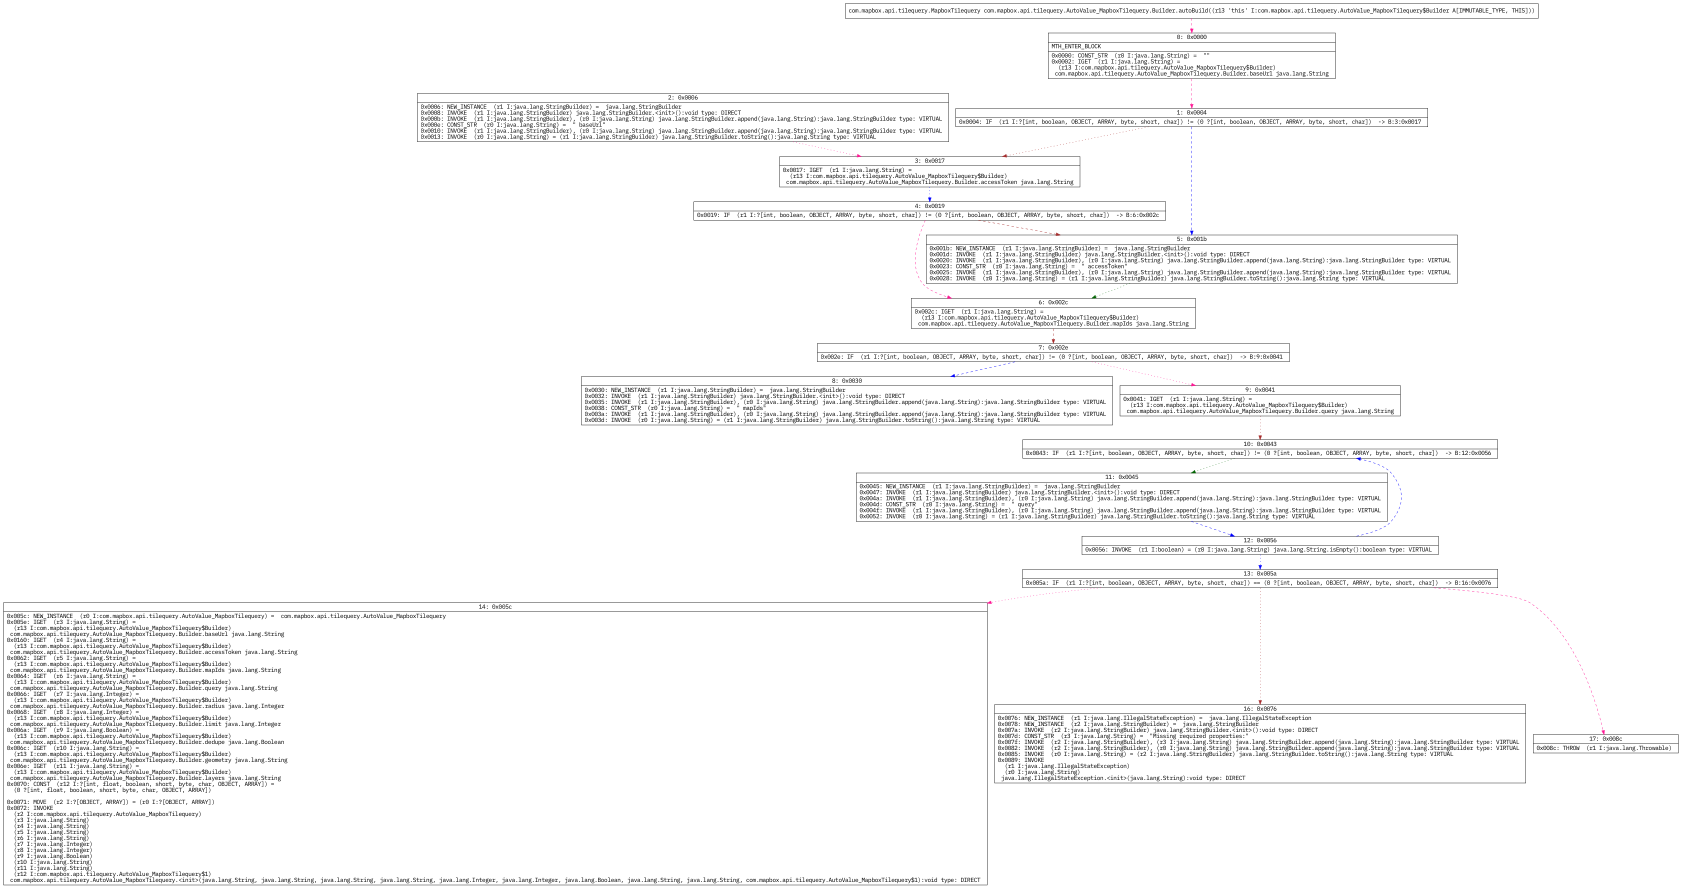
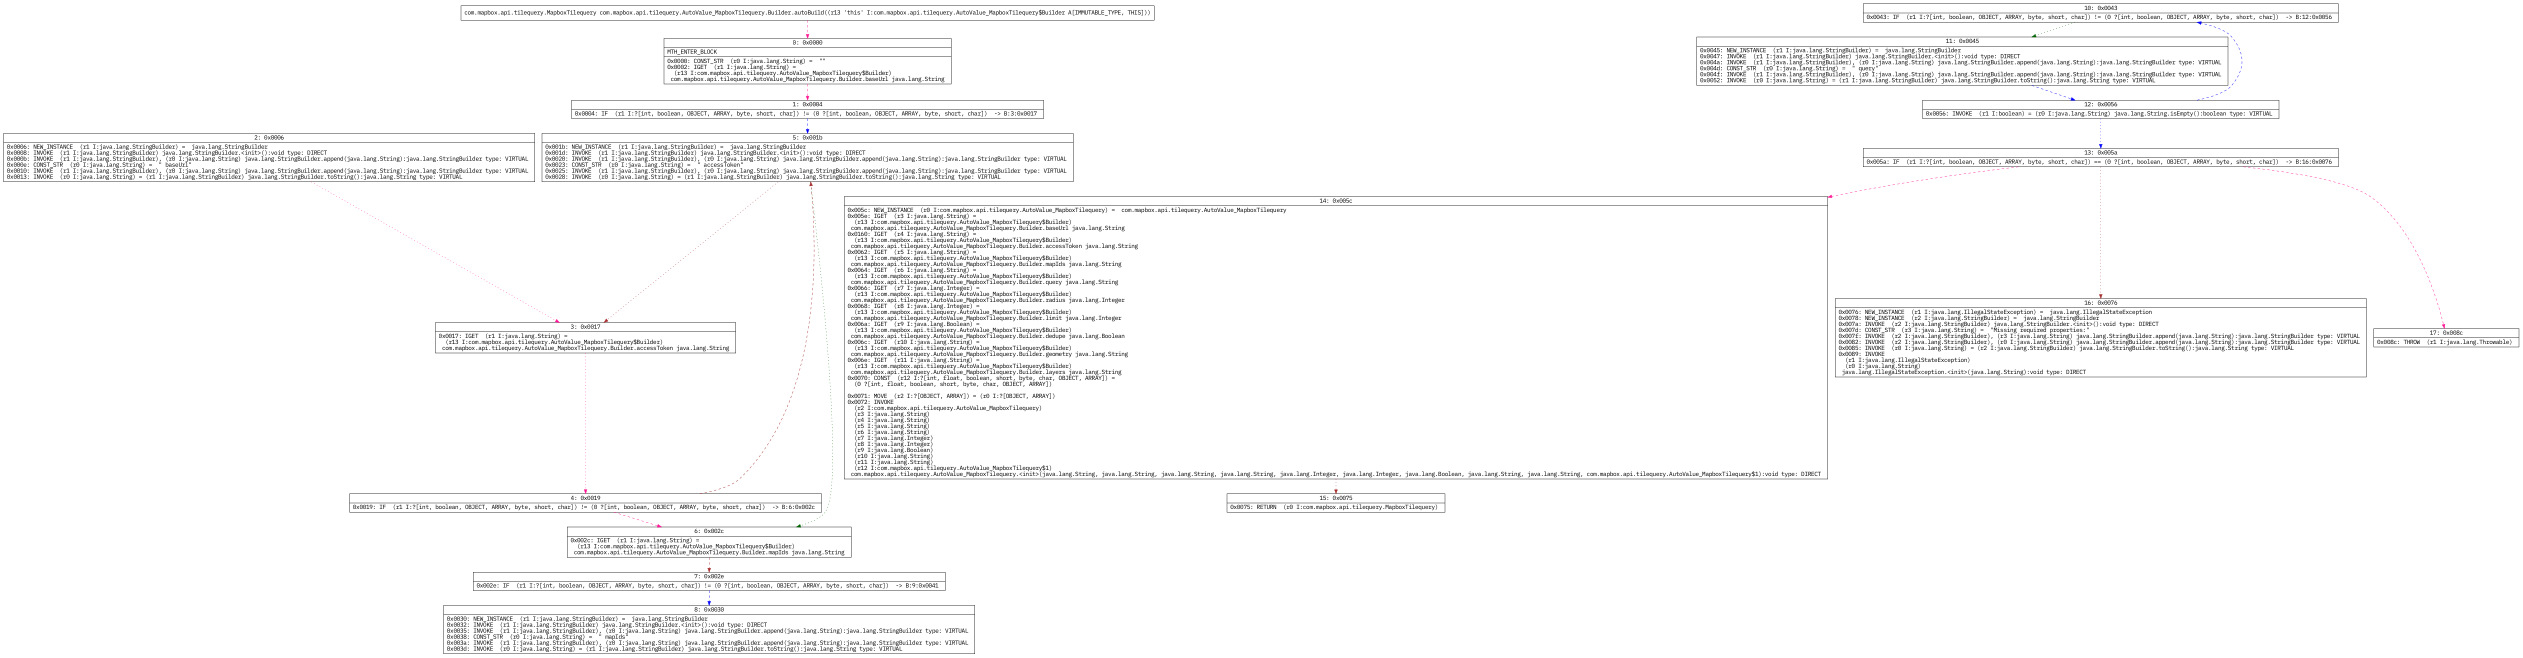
edge "1: 0x0004" -> "3: 0x0017": now "5: 0x001b" -> "3: 0x0017"
edge "3: 0x0017" -> "4: 0x0019": color blue -> deeppink
node "9: 0x0041": removed
node "15: 0x0075": added
edge "13: 0x005a" -> "14: 0x005c": style dotted -> dashed
